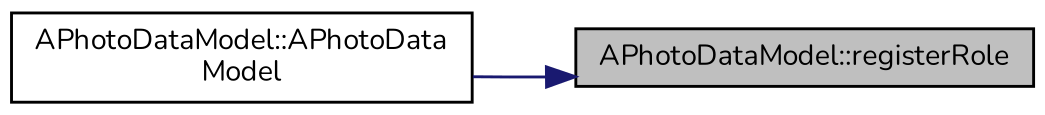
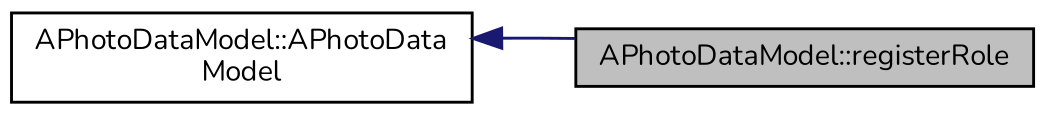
edge "APhotoDataModel::APhotoData Model" -> "APhotoDataModel::registerRole": reversed
